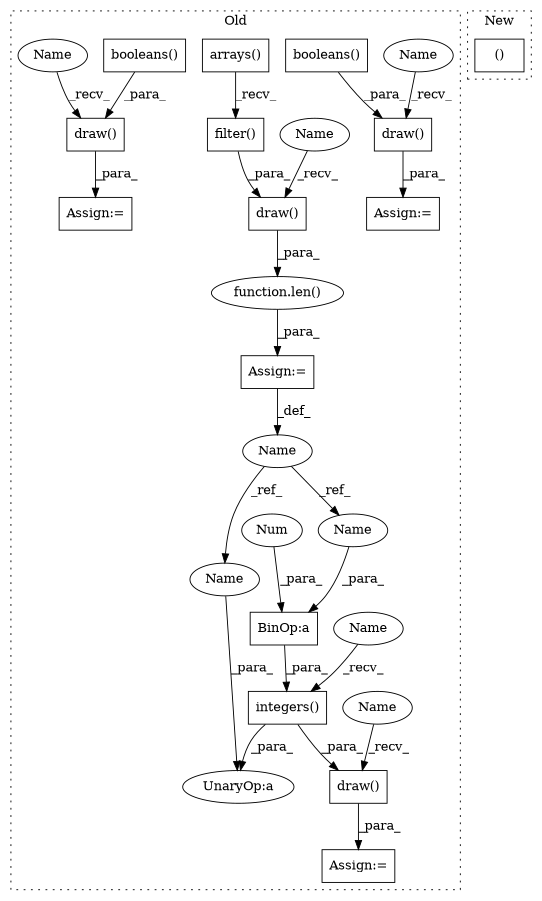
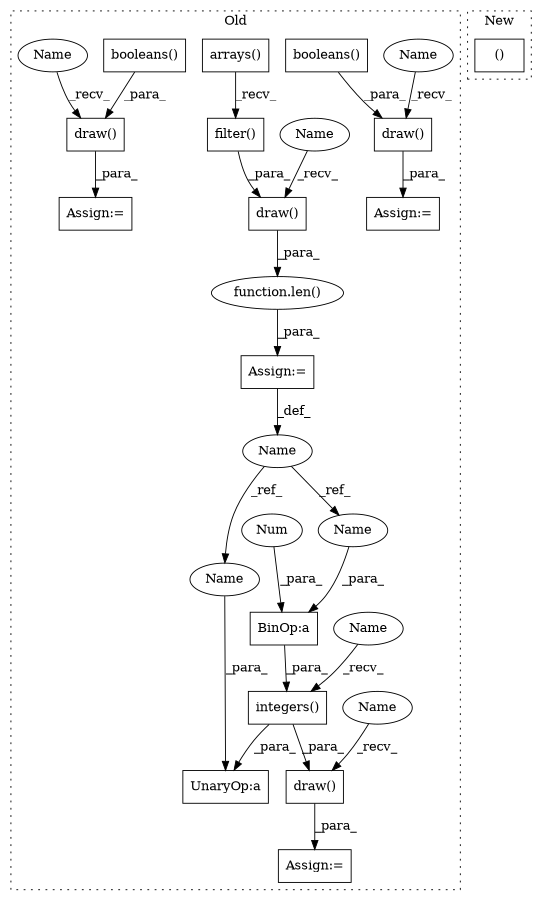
node "UnaryOp:a": shape ellipse -> box
